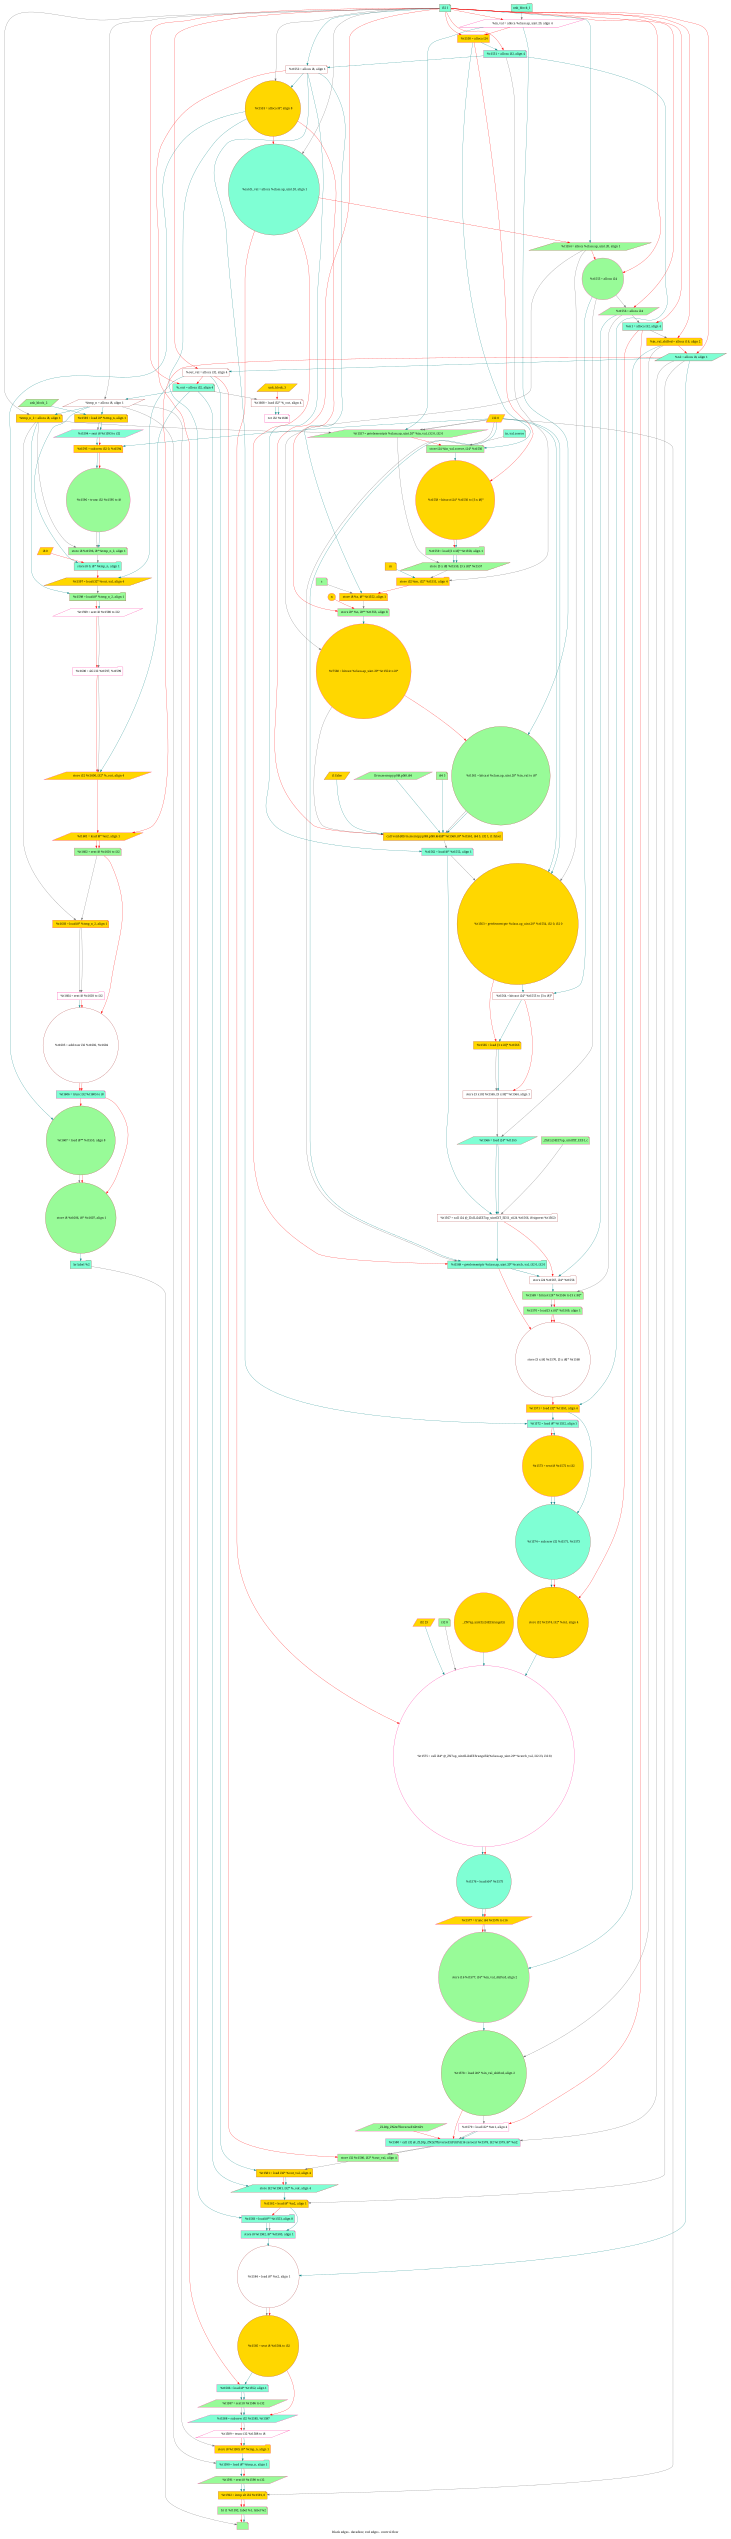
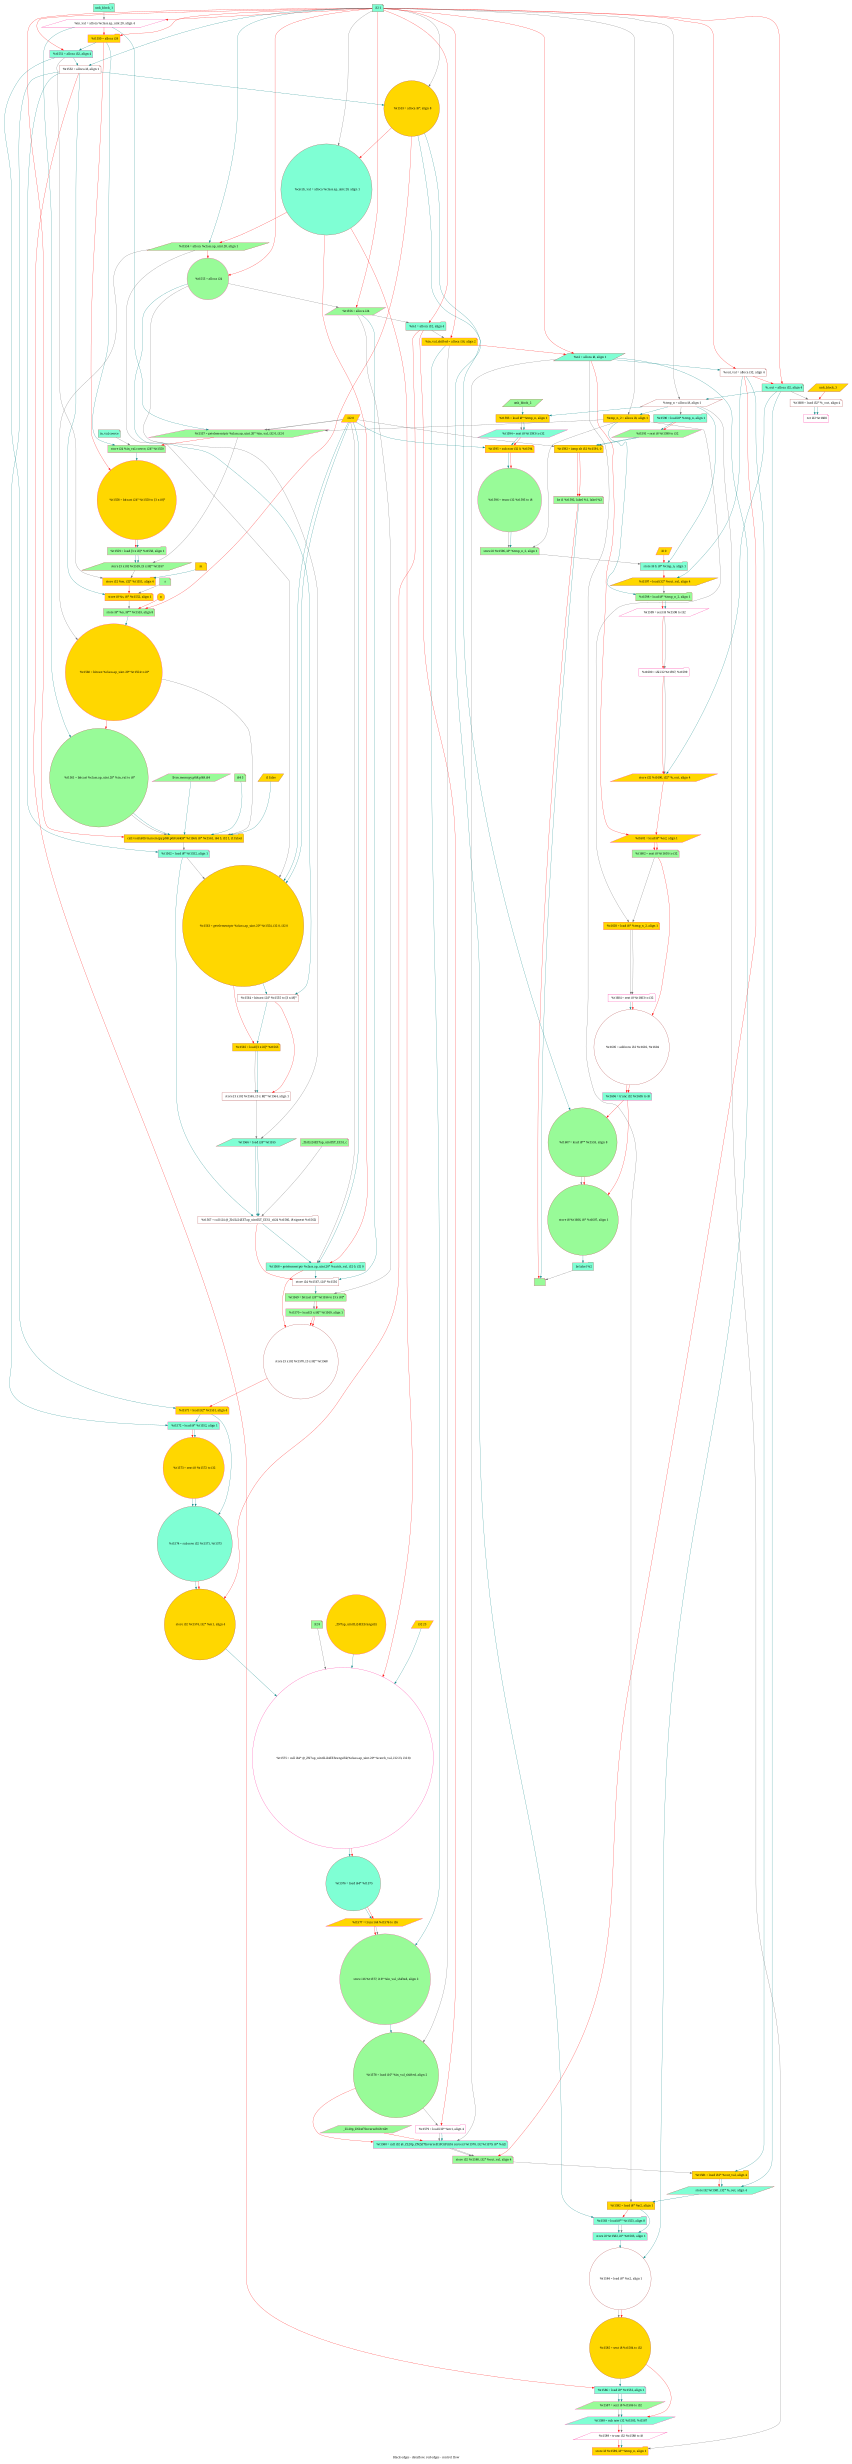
node "%t7560 = bitcast %class.ap_uint.20* %t1554 to i8*": label "%t7560 = bitcast %class.ap_uint.20* %t1554 to i8*" -> "%t1560 = bitcast %class.ap_uint.20* %t1554 to i8*"
edge "store i8 %t1589, i8* %tmp_n, align 1" -> "%t1590 = load i8* %tmp_n, align 1": removed
